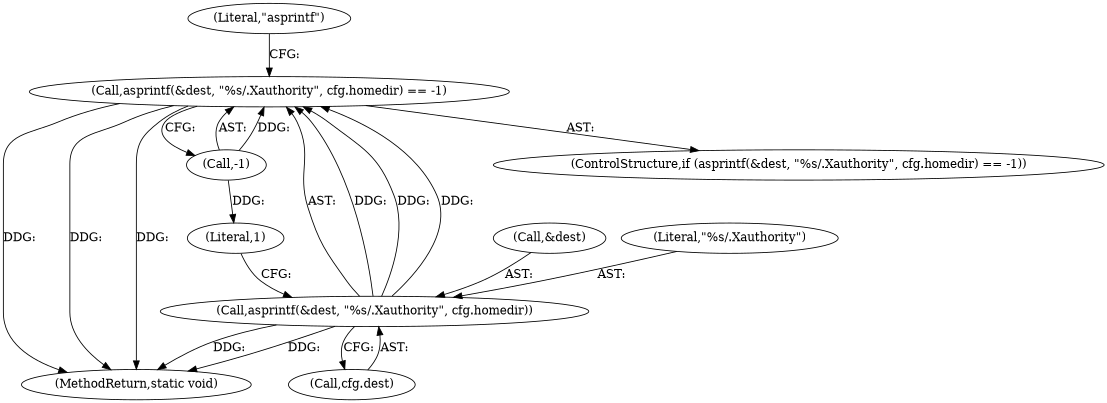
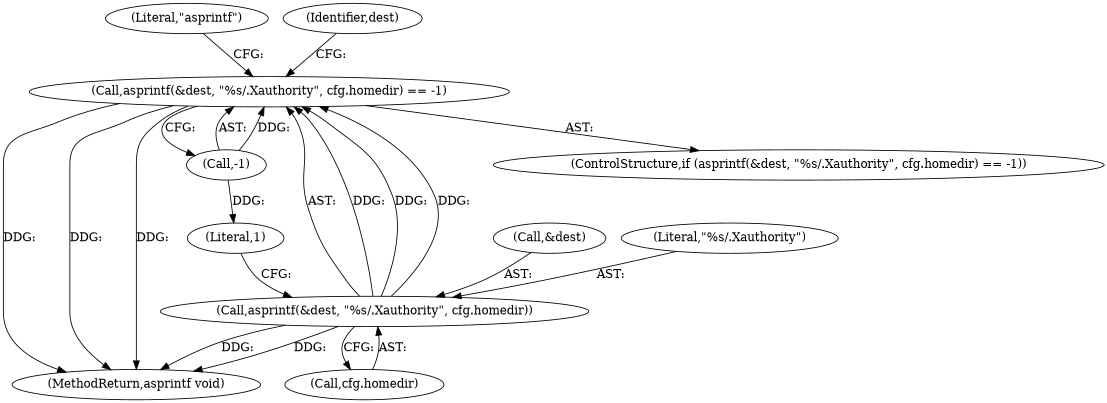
node "(Identifier,dest)": added
node "(MethodReturn,static void)": label "(MethodReturn,static void)" -> "(MethodReturn,asprintf void)"
node "(Call,cfg.dest)": label "(Call,cfg.dest)" -> "(Call,cfg.homedir)"
